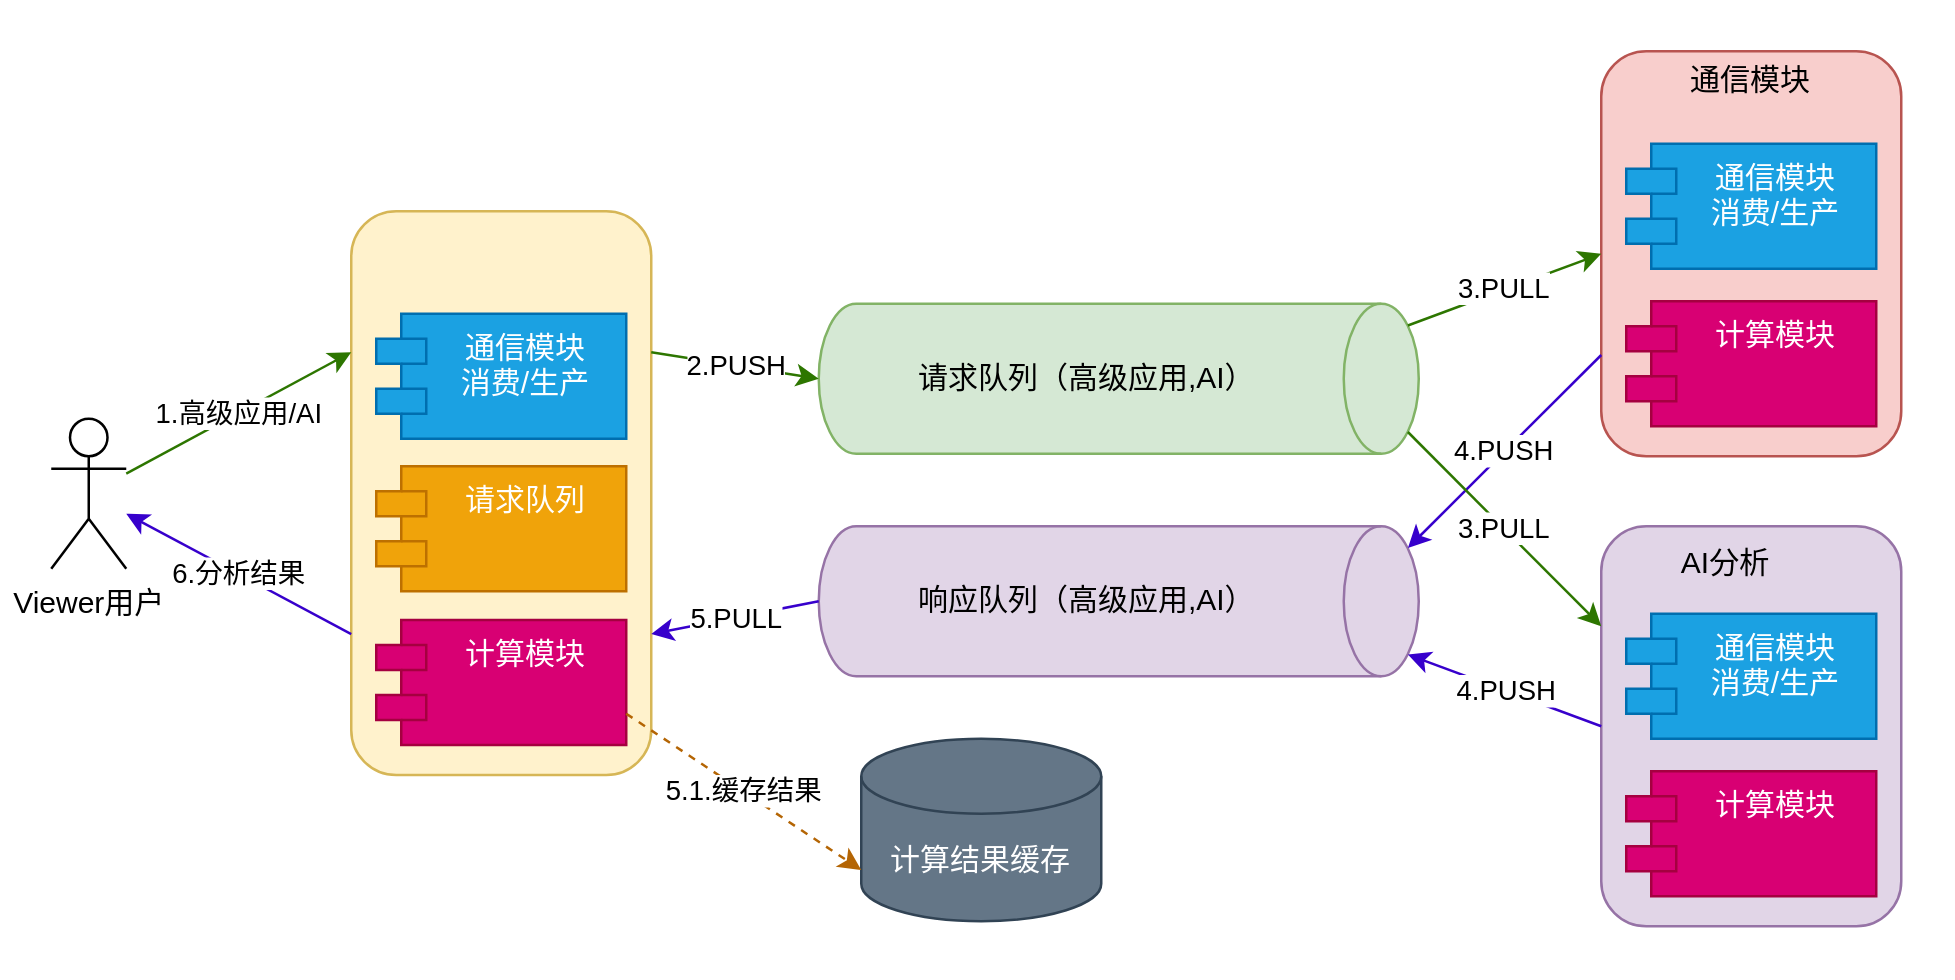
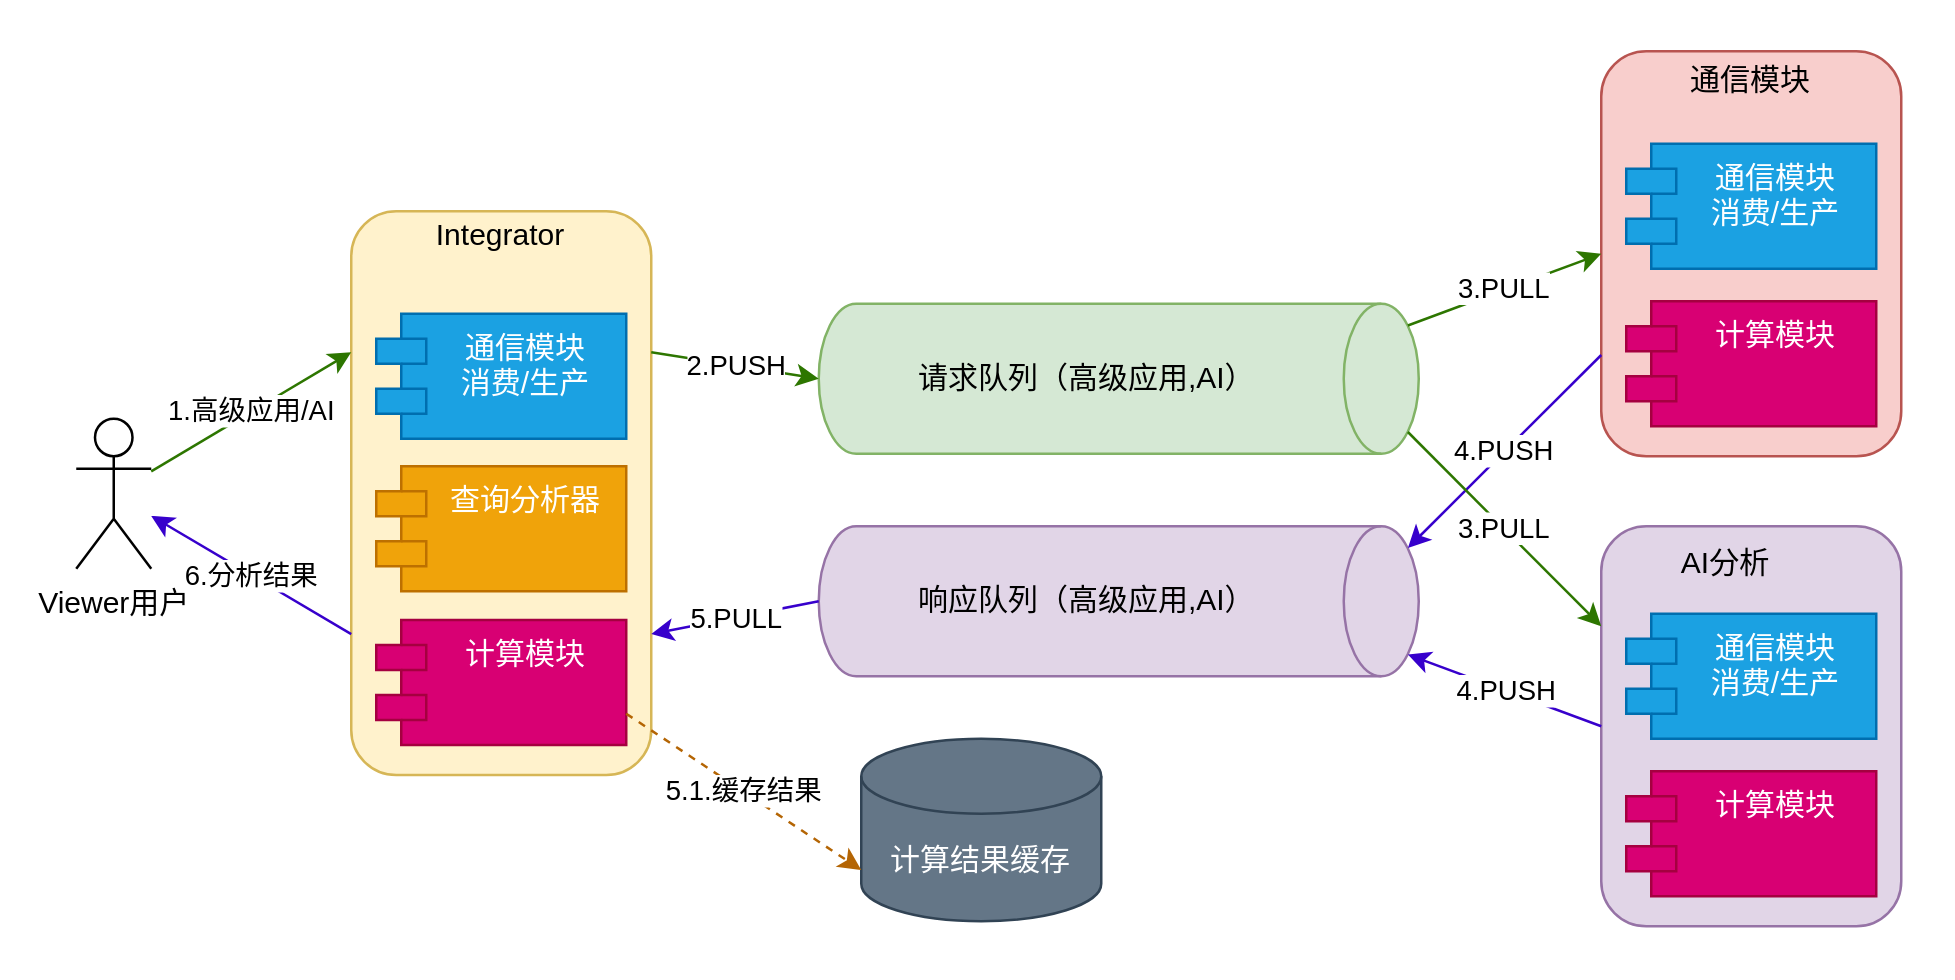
node "Integrator": added
node "Viewer用户": moved (89, 494) -> (114, 494)
node "请求队列": label "请求队列" -> "查询分析器"
